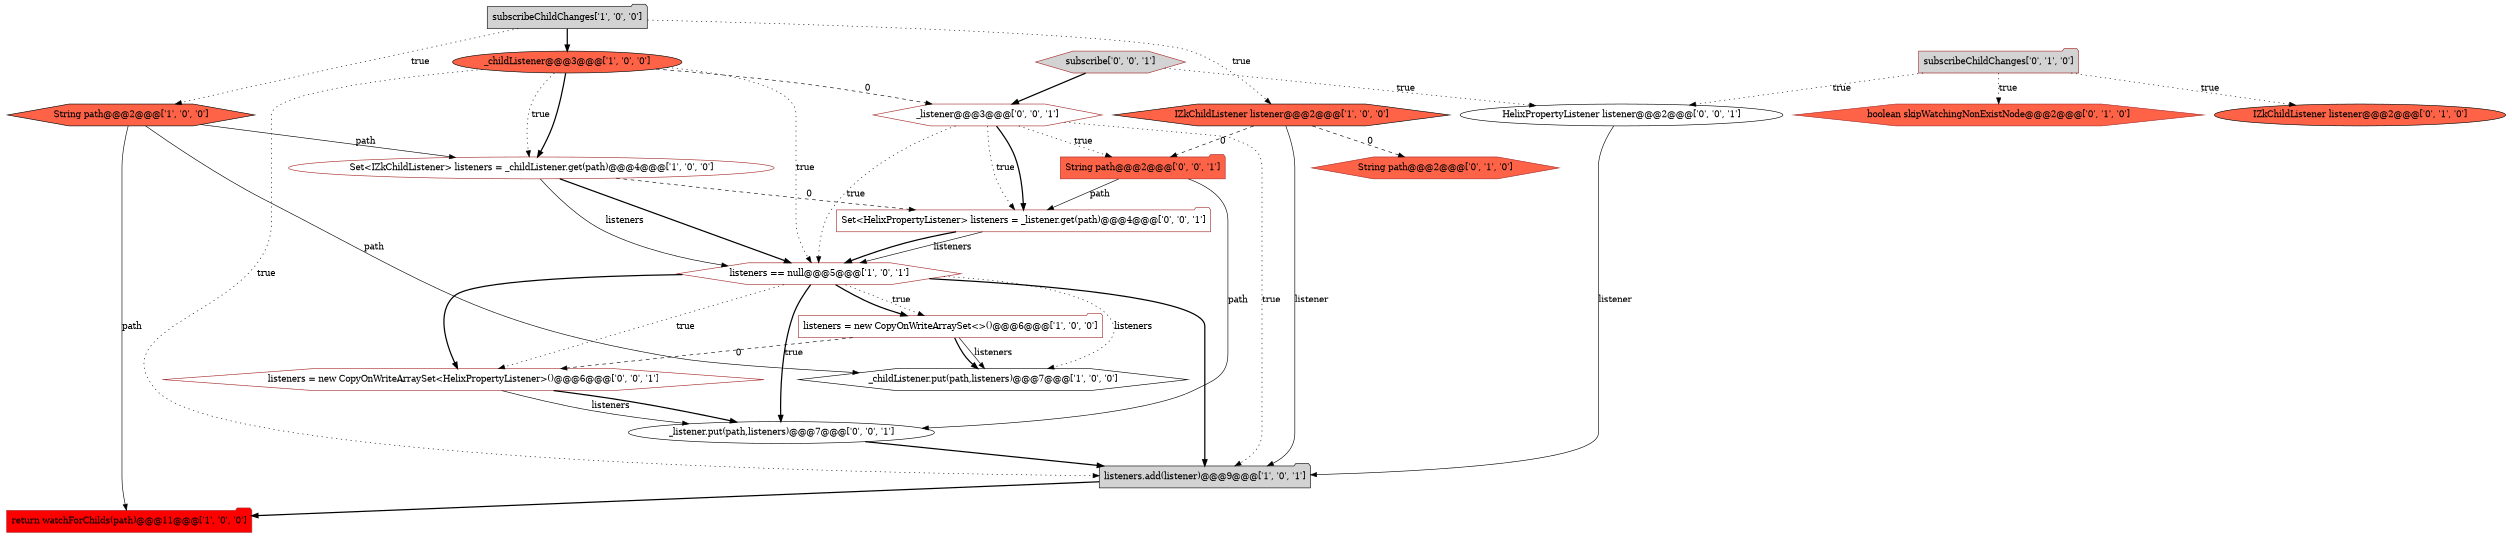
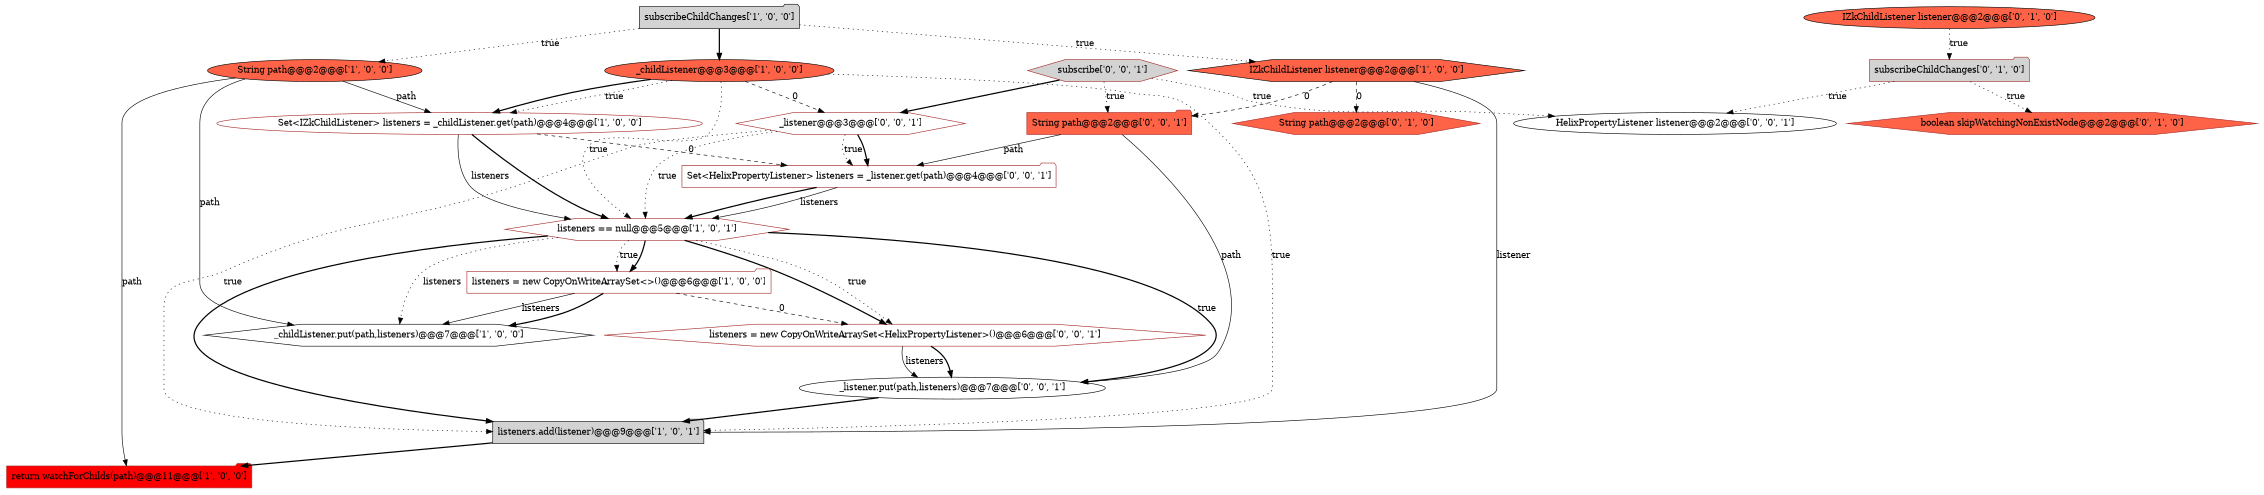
edge "subscribeChildChanges['0', '1', '0']" -> "IZkChildListener listener@@@2@@@['0', '1', '0']": reversed
node "String path@@@2@@@['1', '0', '0']": shape hexagon -> ellipse
edge "_listener@@@3@@@['0', '0', '1']" -> "String path@@@2@@@['0', '0', '1']": now "subscribe['0', '0', '1']" -> "String path@@@2@@@['0', '0', '1']"
edge "HelixPropertyListener listener@@@2@@@['0', '0', '1']" -> "listeners.add(listener)@@@9@@@['1', '0', '1']": removed, label "listener"
